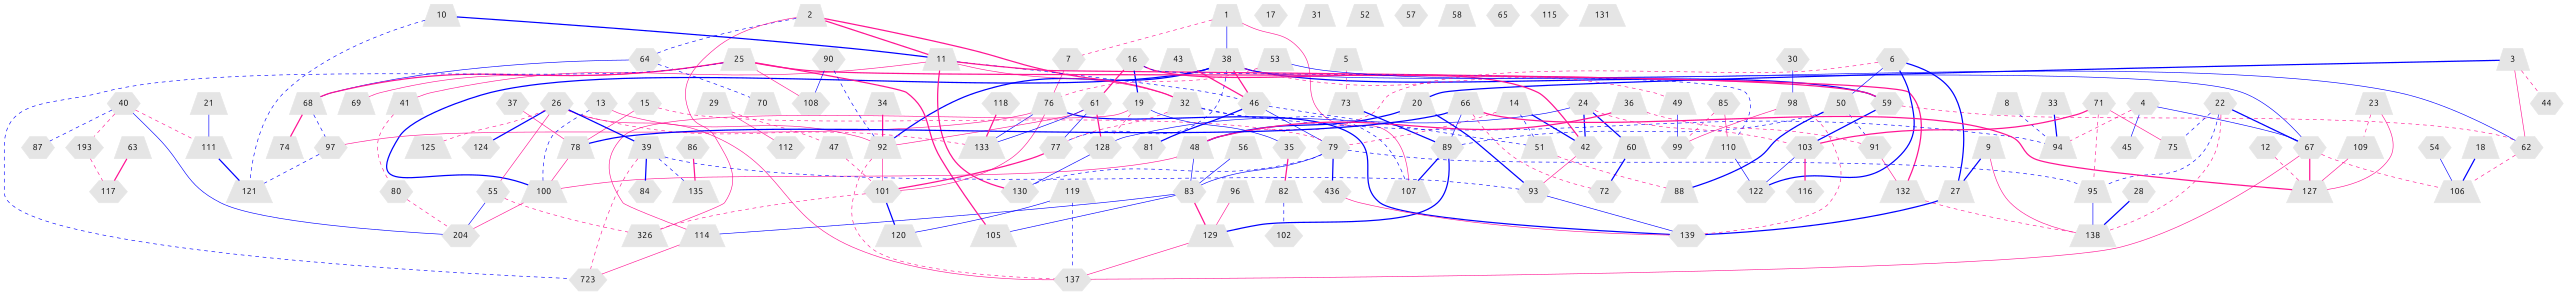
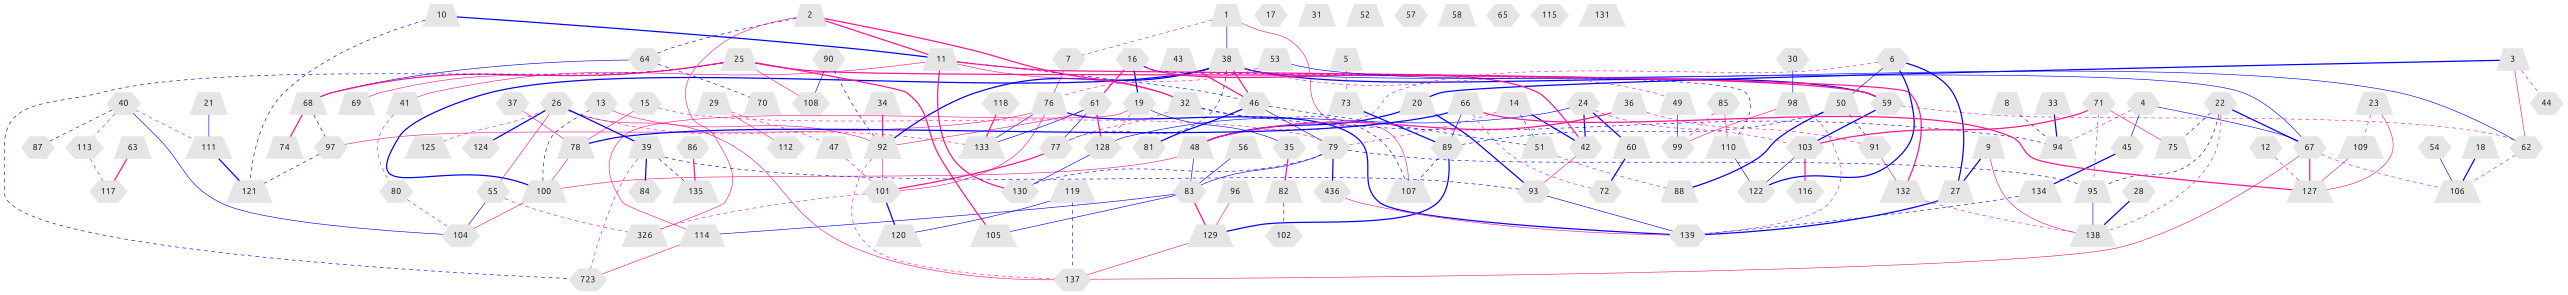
node "193": label "193" -> "113"
edge "89" -- "107": style bold -> dashed
node "134": added
node "204": label "204" -> "104"
